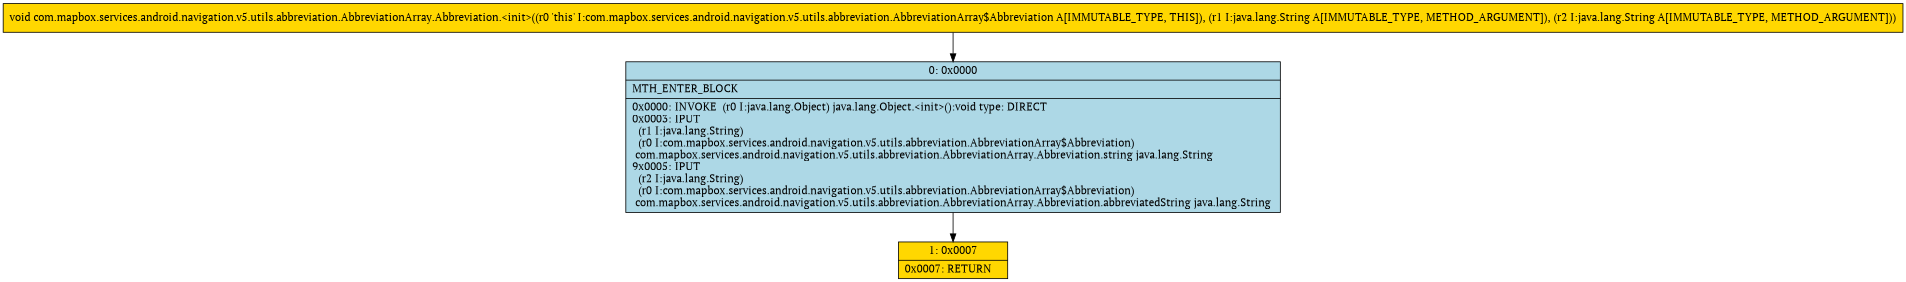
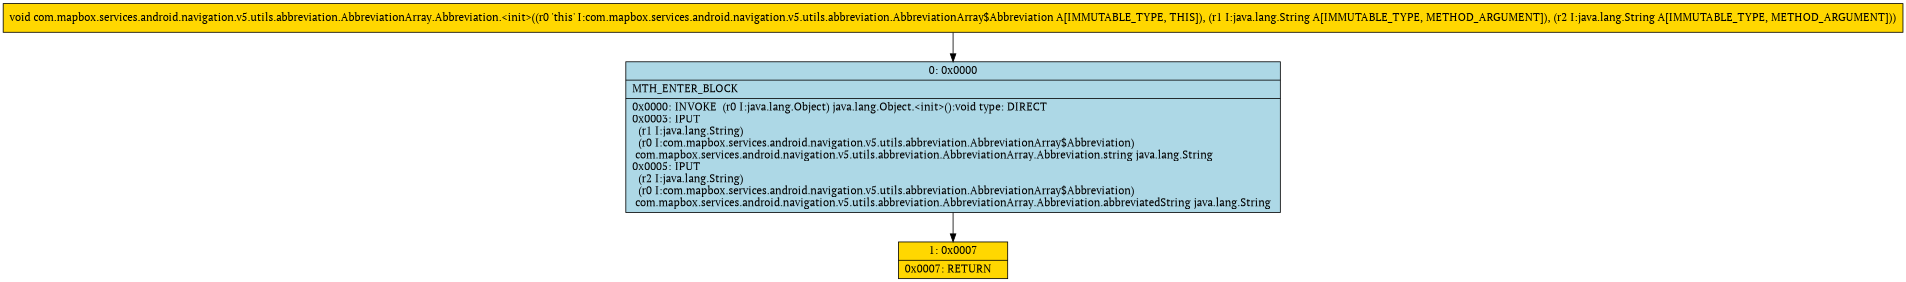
node "0: 0x0000": text "9x0005: IPUT" -> "0x0005: IPUT"
